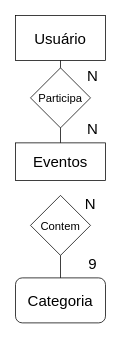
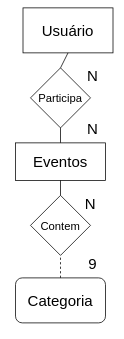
node "Usuário": moved (60, 38) -> (68, 30)
edge "Eventos" -- "Contem": added
edge "Contem" -- "Categoria": style solid -> dashed
